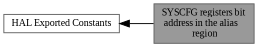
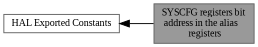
node "SYSCFG registers bit address in the alias region": label "SYSCFG registers bit address in the alias region" -> "SYSCFG registers bit address in the alias registers"
